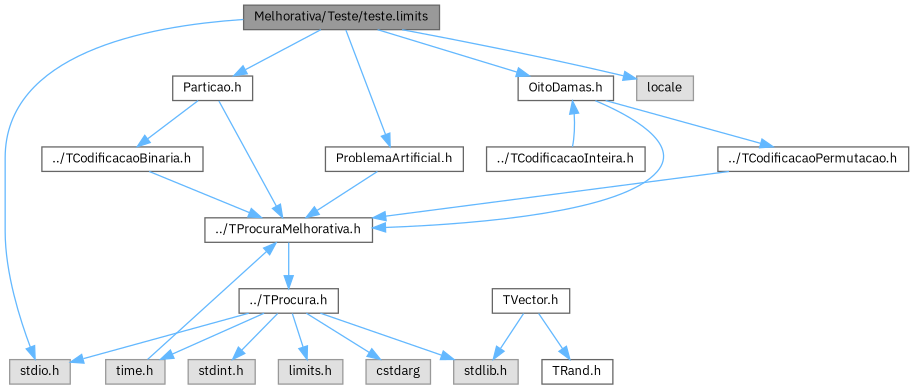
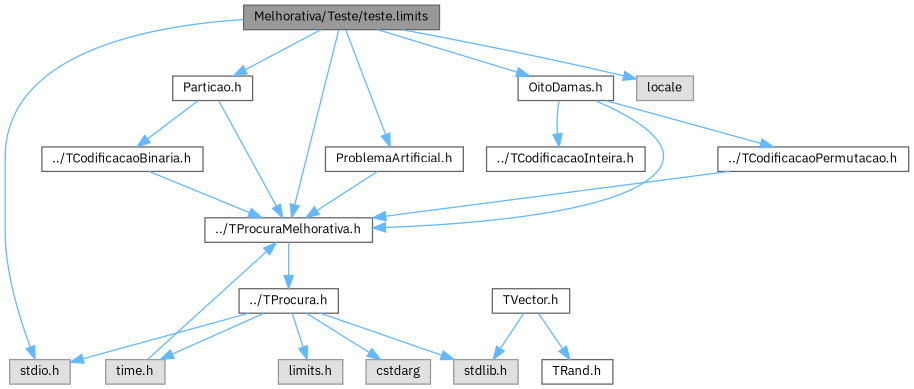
edge "Melhorativa/Teste/teste.limits" -> "../TProcuraMelhorativa.h": added
edge "../TCodificacaoInteira.h" -> "OitoDamas.h": reversed
node "stdint.h": removed
